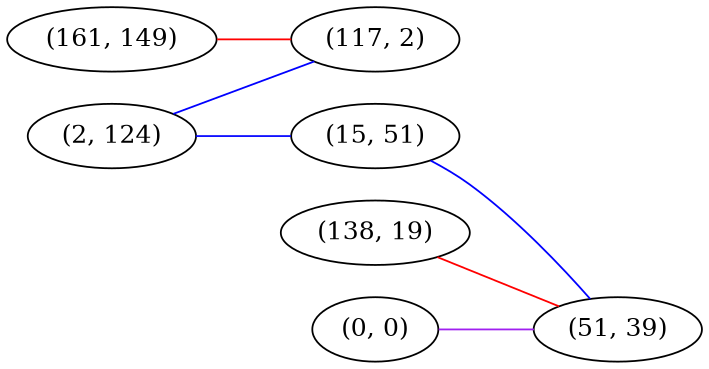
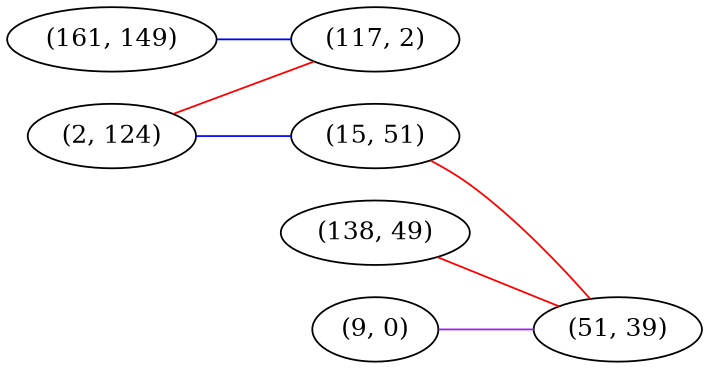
edge "(161, 149)" -- "(117, 2)": color red -> blue
edge "(117, 2)" -- "(2, 124)": color blue -> red
edge "(15, 51)" -- "(51, 39)": color blue -> red
node "(138, 19)": label "(138, 19)" -> "(138, 49)"
node "(0, 0)": label "(0, 0)" -> "(9, 0)"
